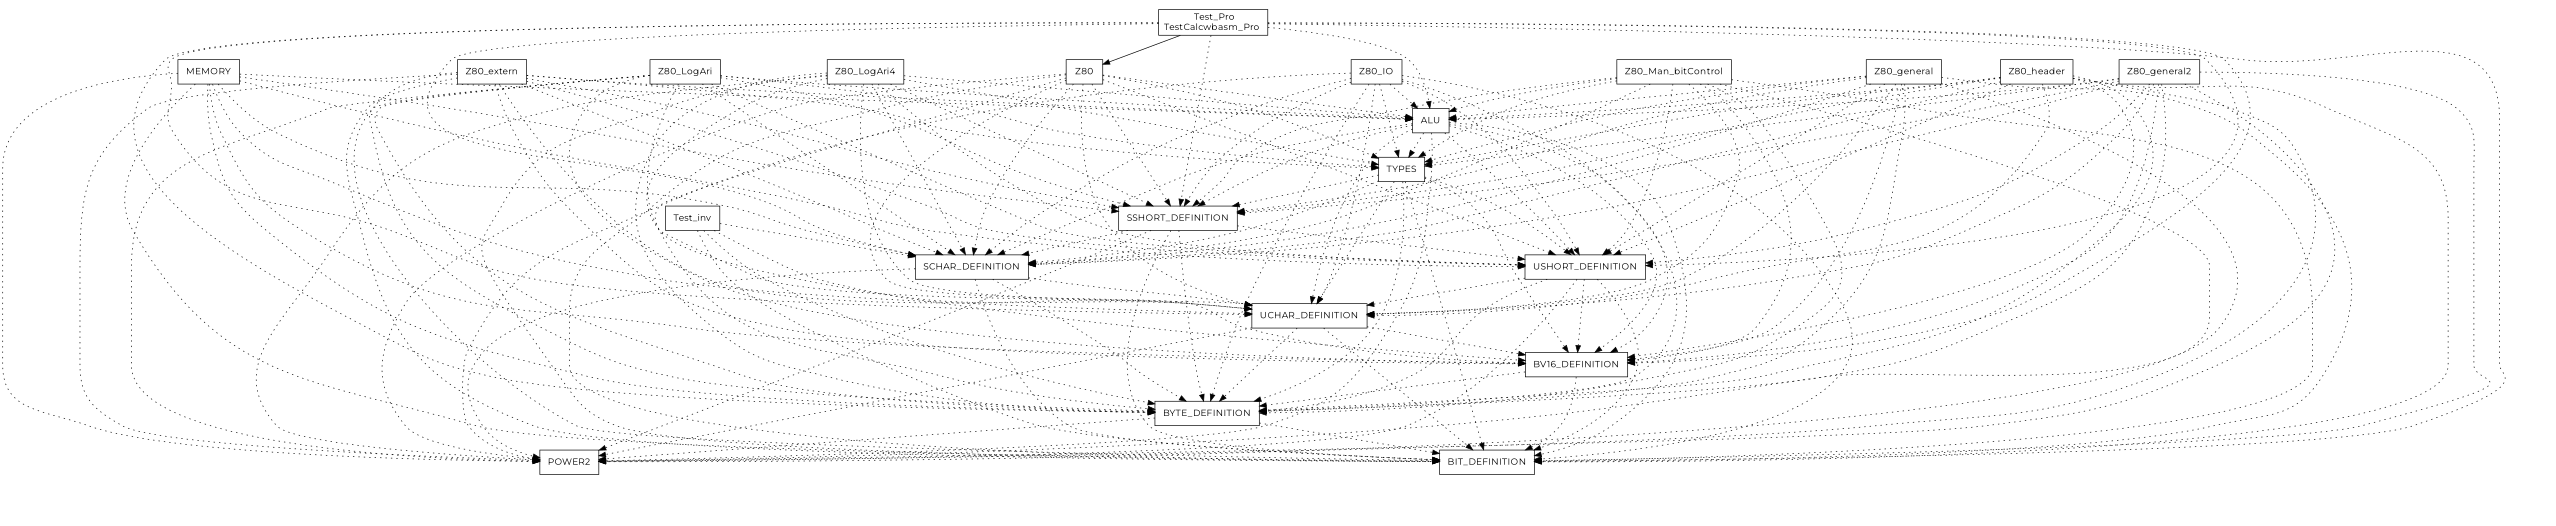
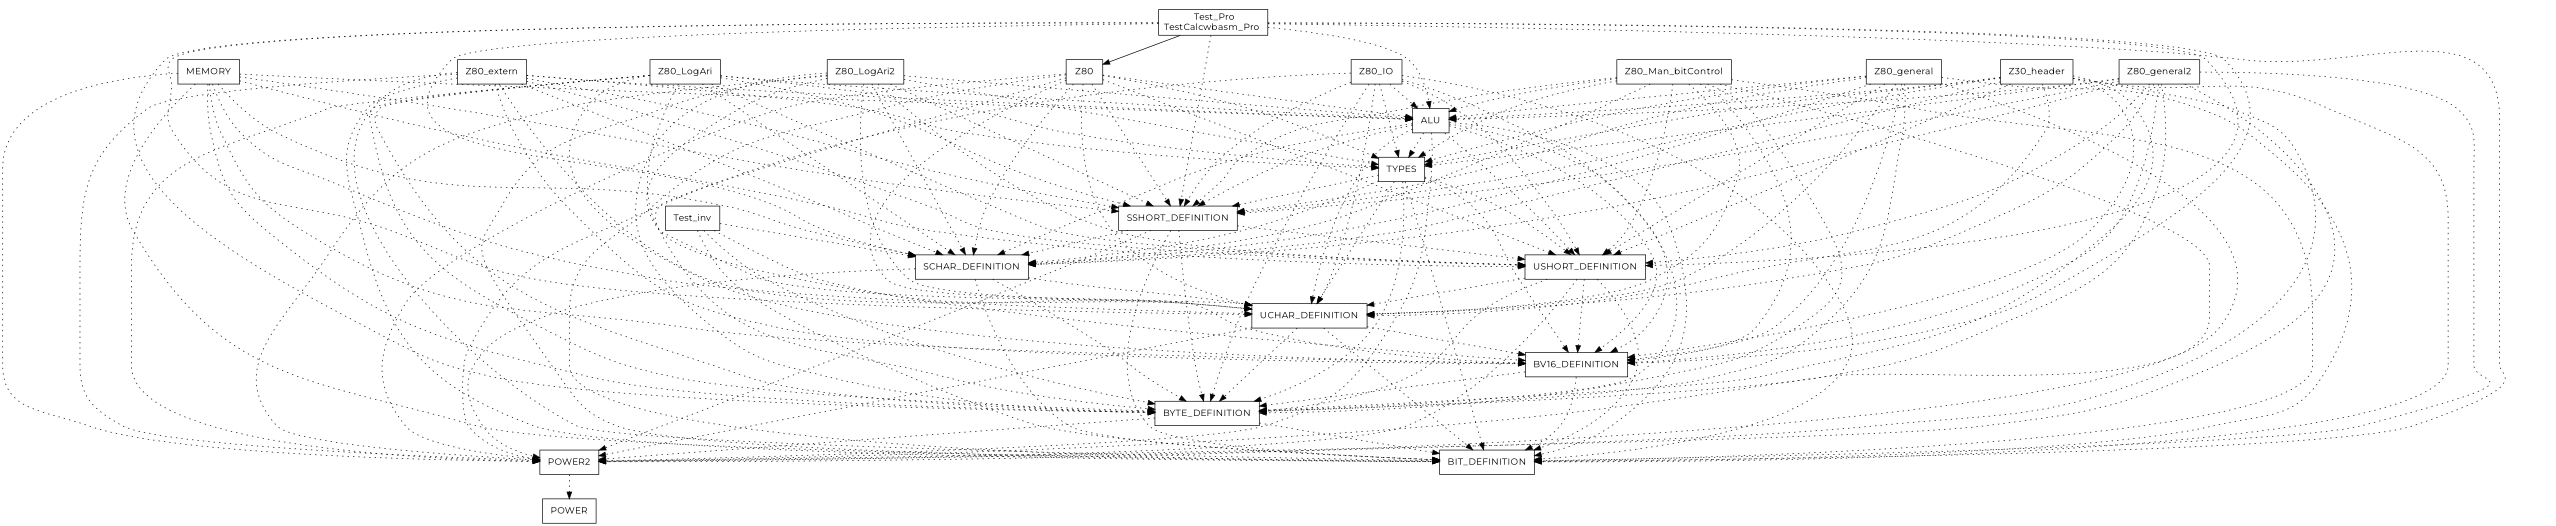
node "Z80_LogAri4": label "Z80_LogAri4" -> "Z80_LogAri2"
node "Z80_header": label "Z80_header" -> "Z30_header"
edge "Z80_IO" -> "SCHAR_DEFINITION": removed
node "POWER": added
